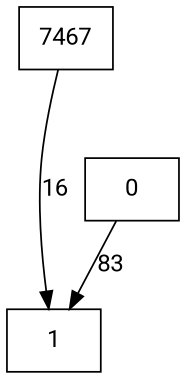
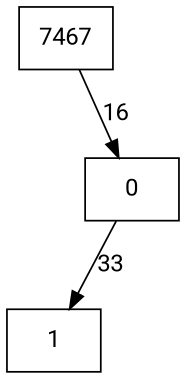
edge "7467" -> "1": now "7467" -> "0"
edge "0" -> "1": label "83" -> "33"
